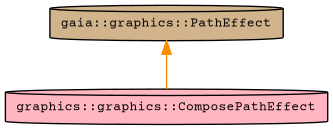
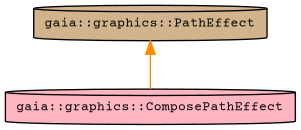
node "graphics::graphics::ComposePathEffect": label "graphics::graphics::ComposePathEffect" -> "gaia::graphics::ComposePathEffect"
